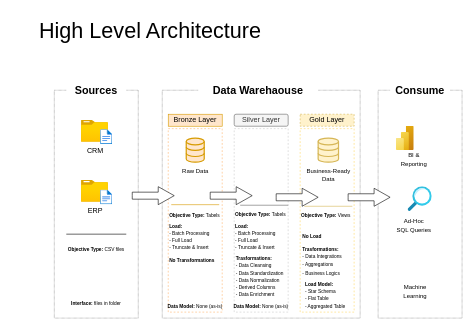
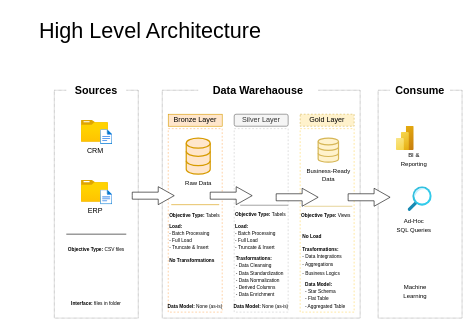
node "Raw Data": size 18x24 -> 24x36
node "Load Model: - Star Schema - Flat Table - Aggregated Table": label "Load Model: - Star Schema - Flat Table - Aggregated Table" -> "Data Model: - Star Schema - Flat Table - Aggregated Table"
